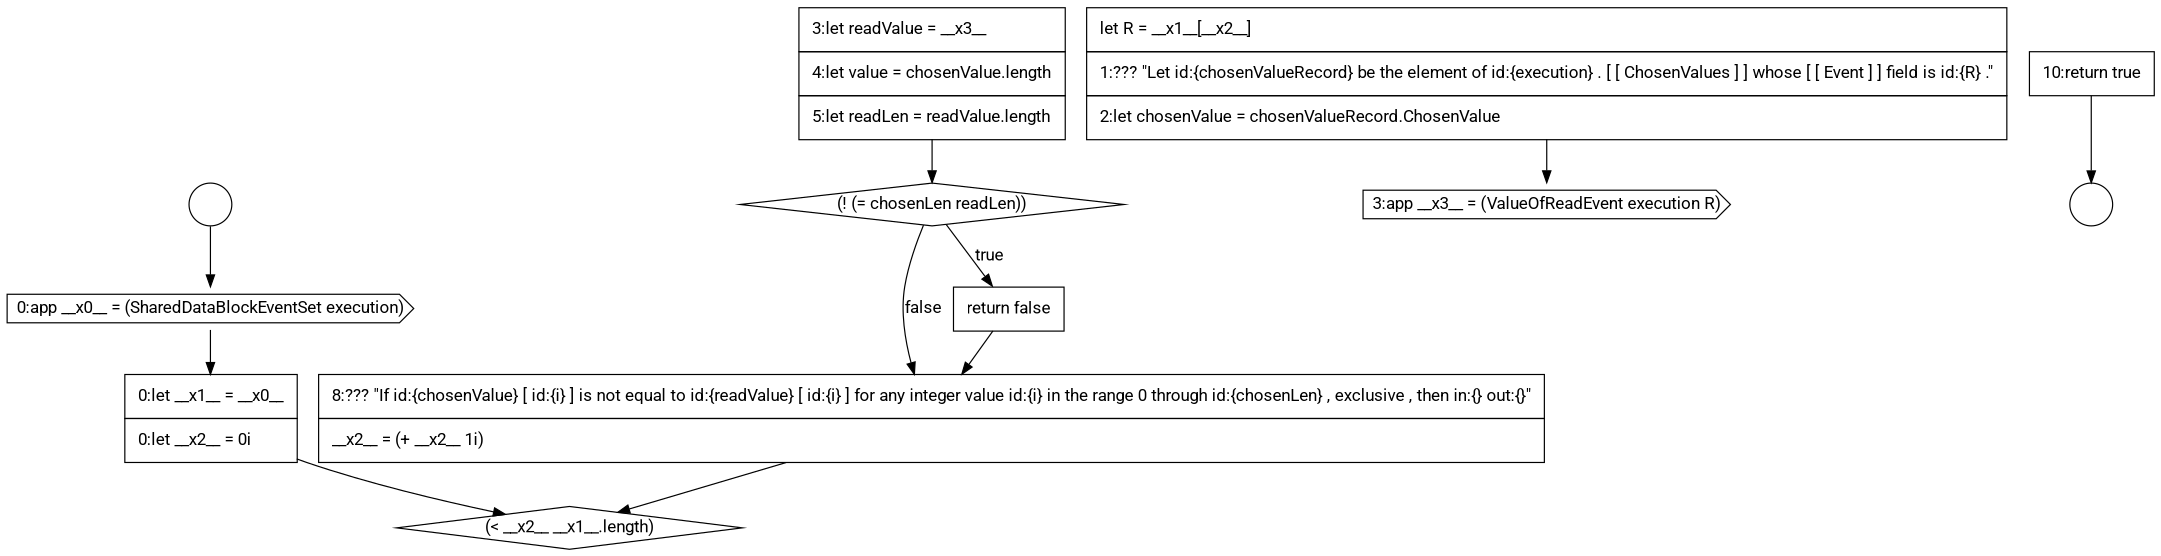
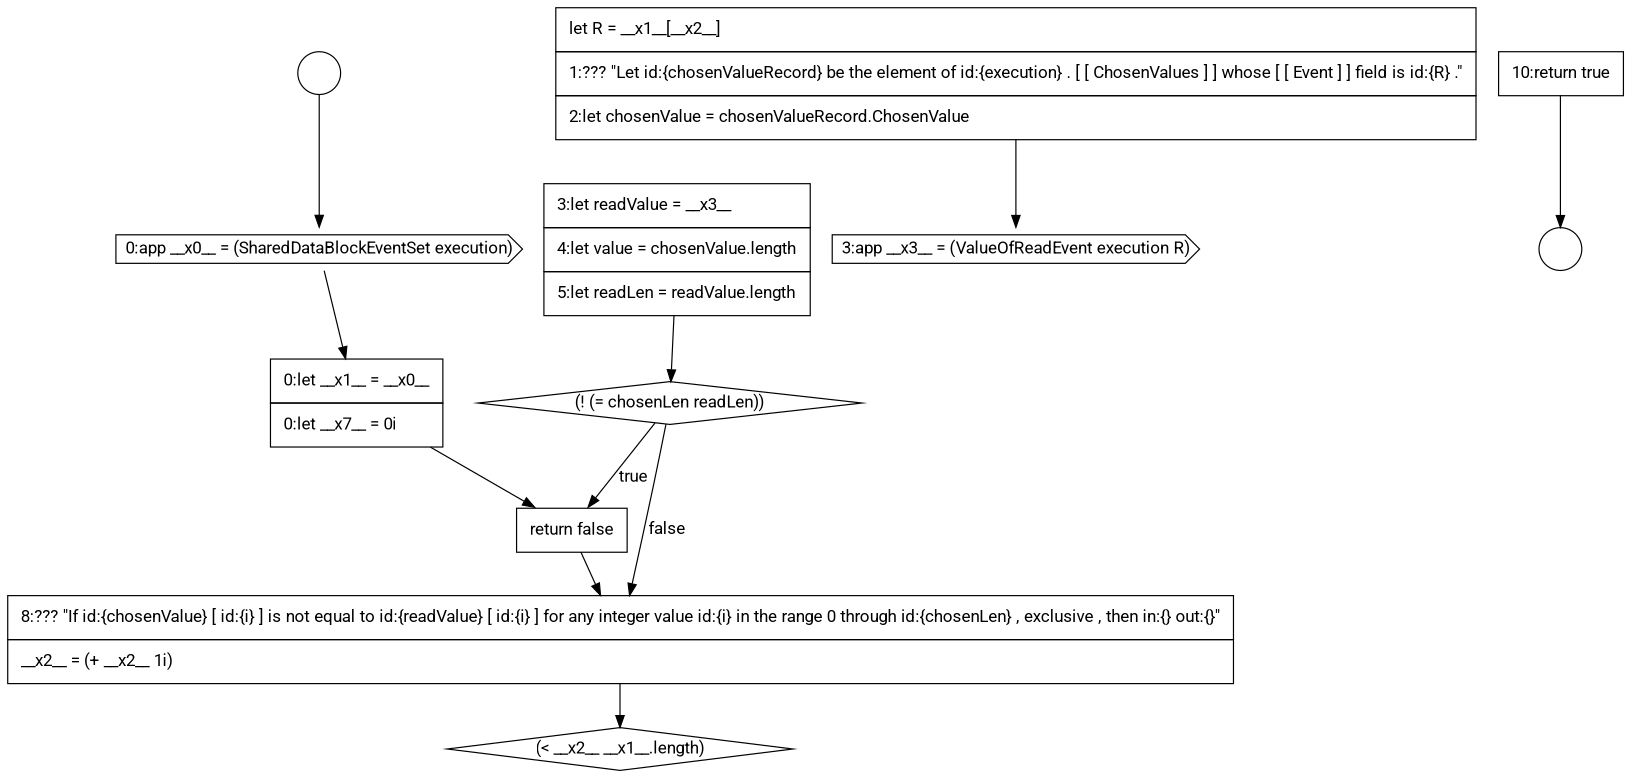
node "0:let __x1__ = __x0__": text "0:let __x2__ = 0i" -> "0:let __x7__ = 0i"
edge "0:let __x1__ = __x0__" -> "(< __x2__ __x1__.length)": now "0:let __x1__ = __x0__" -> "return false"
